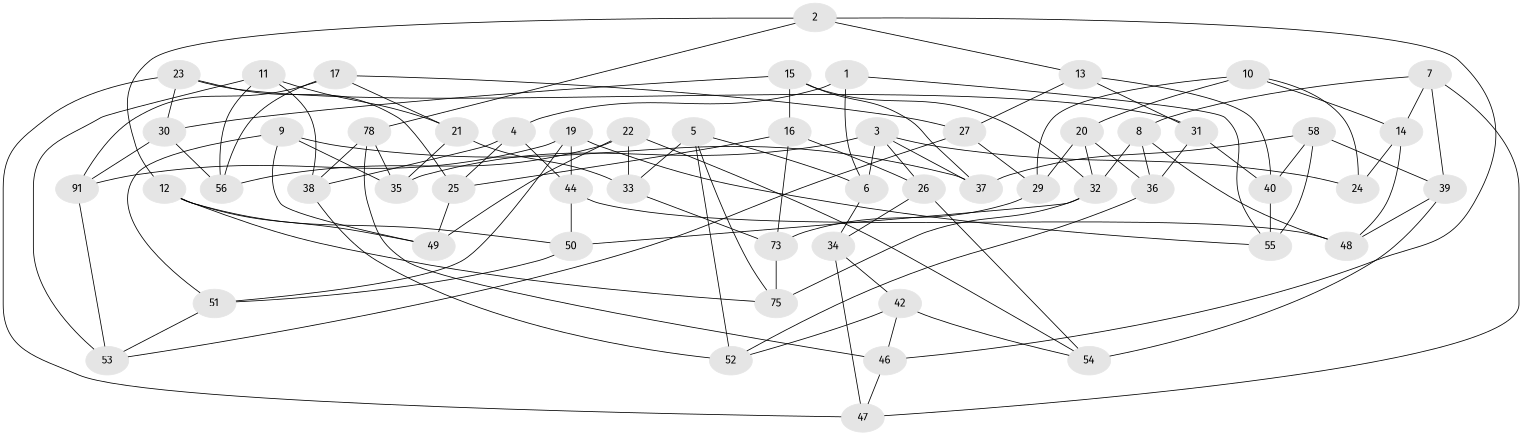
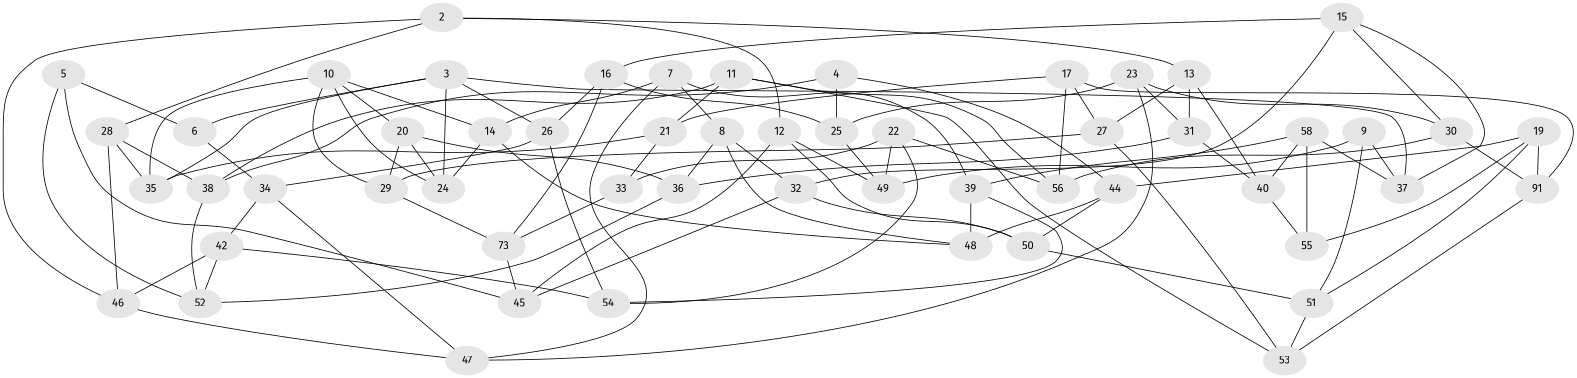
node "1": removed
node "78": label "78" -> "28"
edge "9" -- "35": now "10" -- "35"
edge "20" -- "32": now "20" -- "24"
edge "5" -- "33": removed
node "75": label "75" -> "45"
